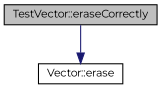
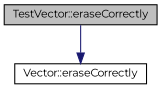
node "Vector::erase": label "Vector::erase" -> "Vector::eraseCorrectly"
